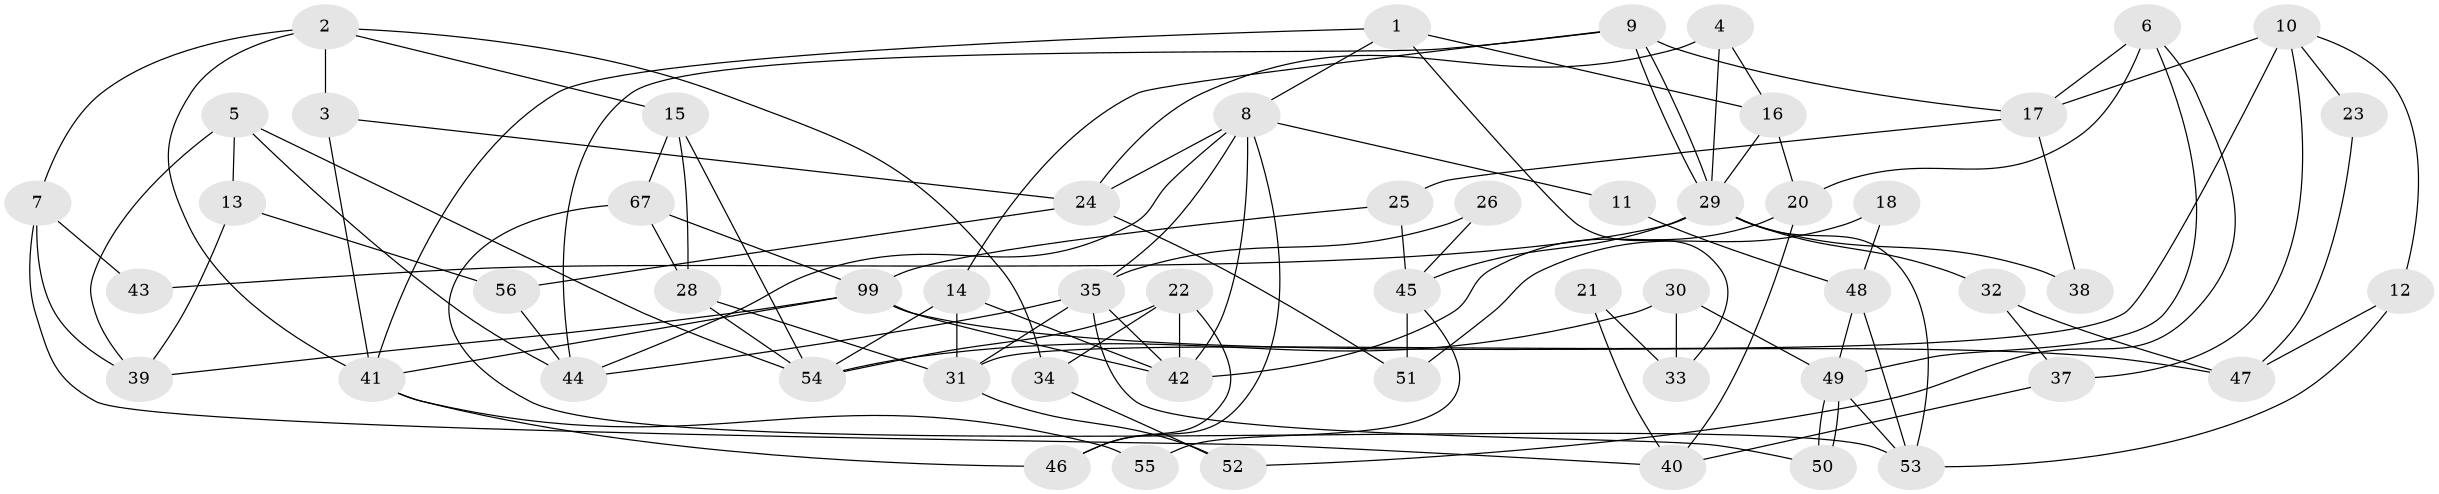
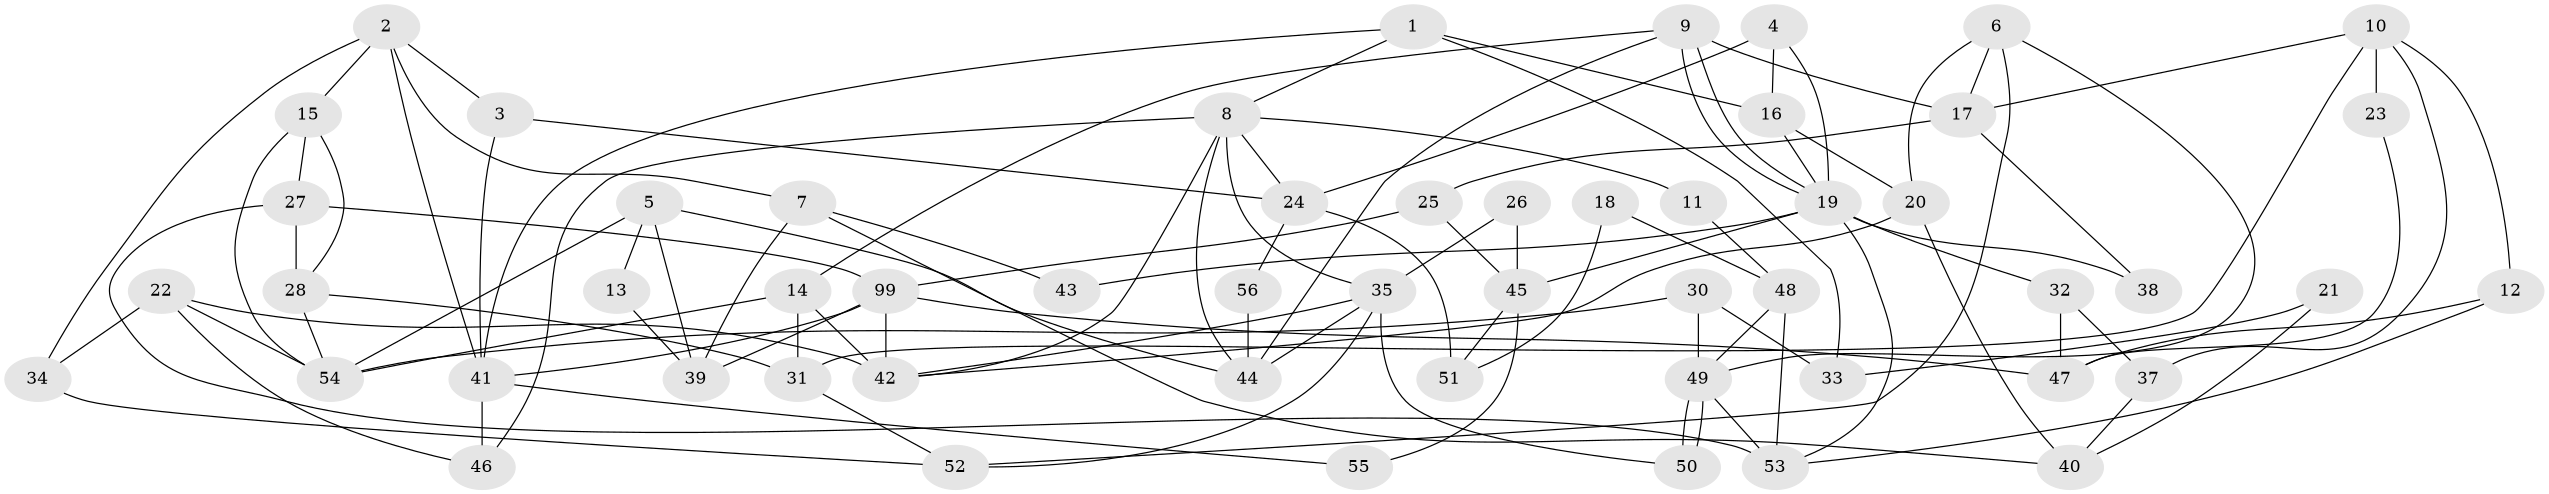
node "67": label "67" -> "27"
node "29": label "29" -> "19"
edge "13" -- "56": removed
edge "35" -- "31": now "35" -- "52"
